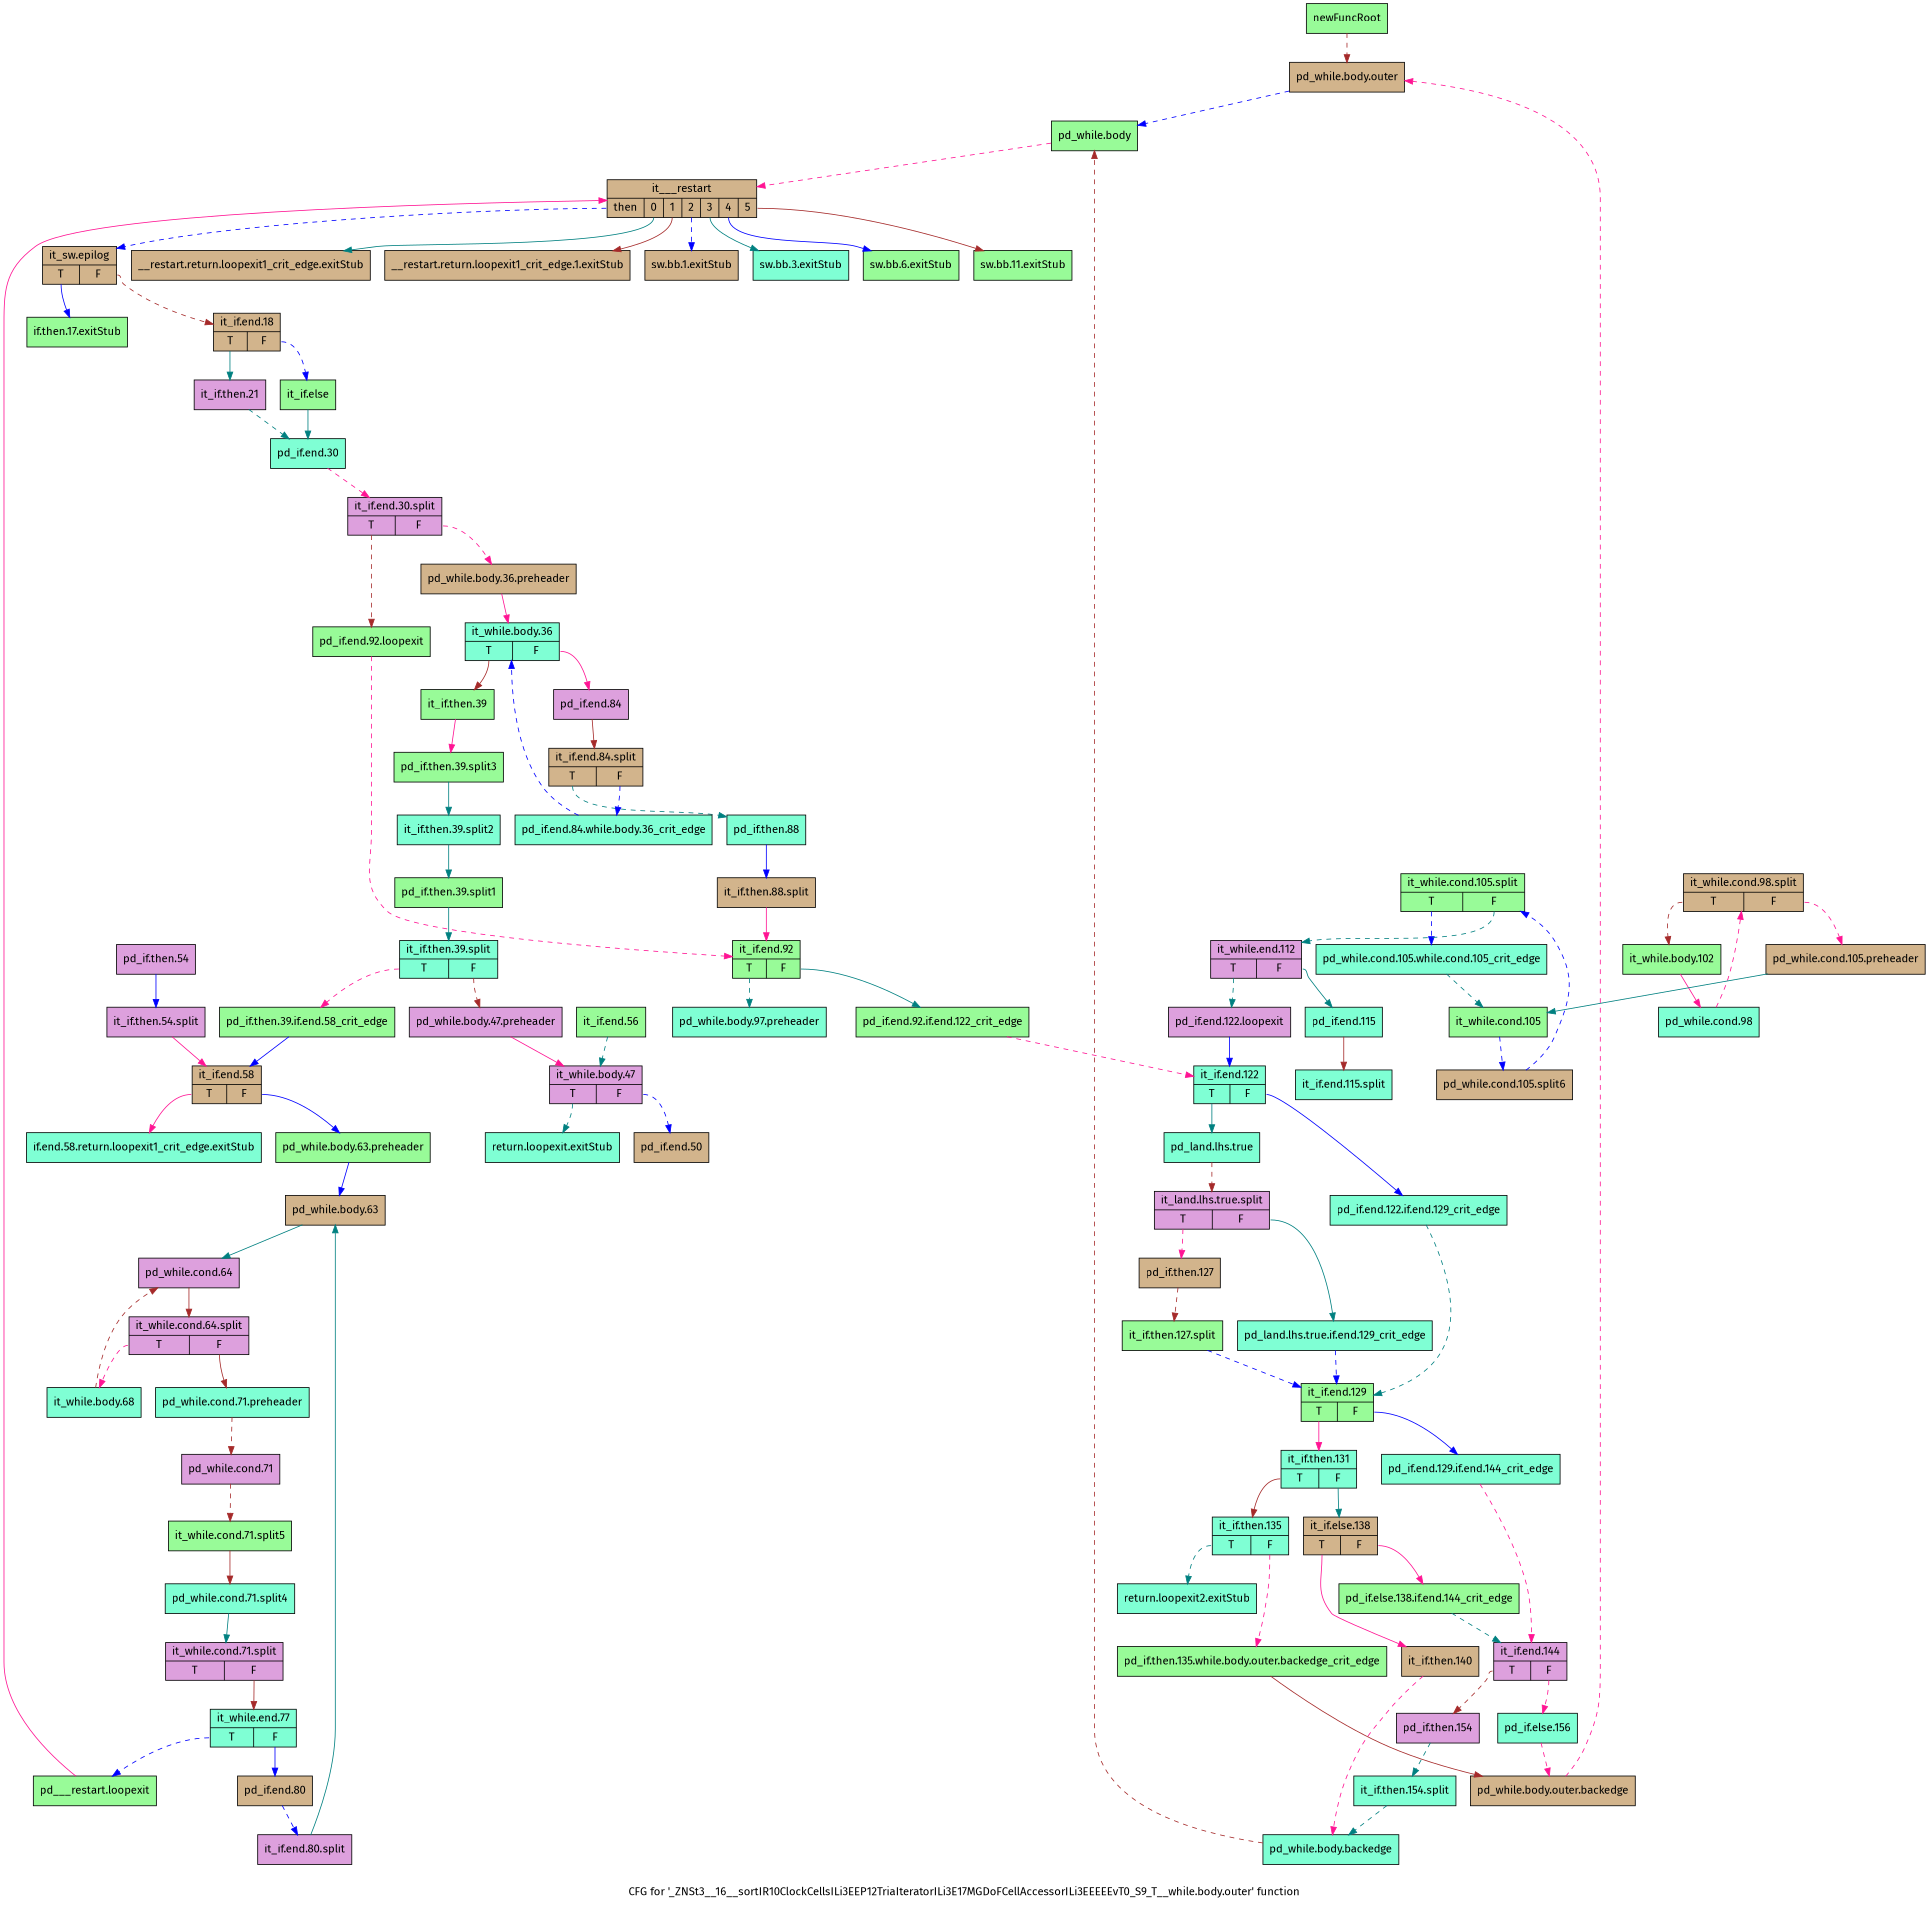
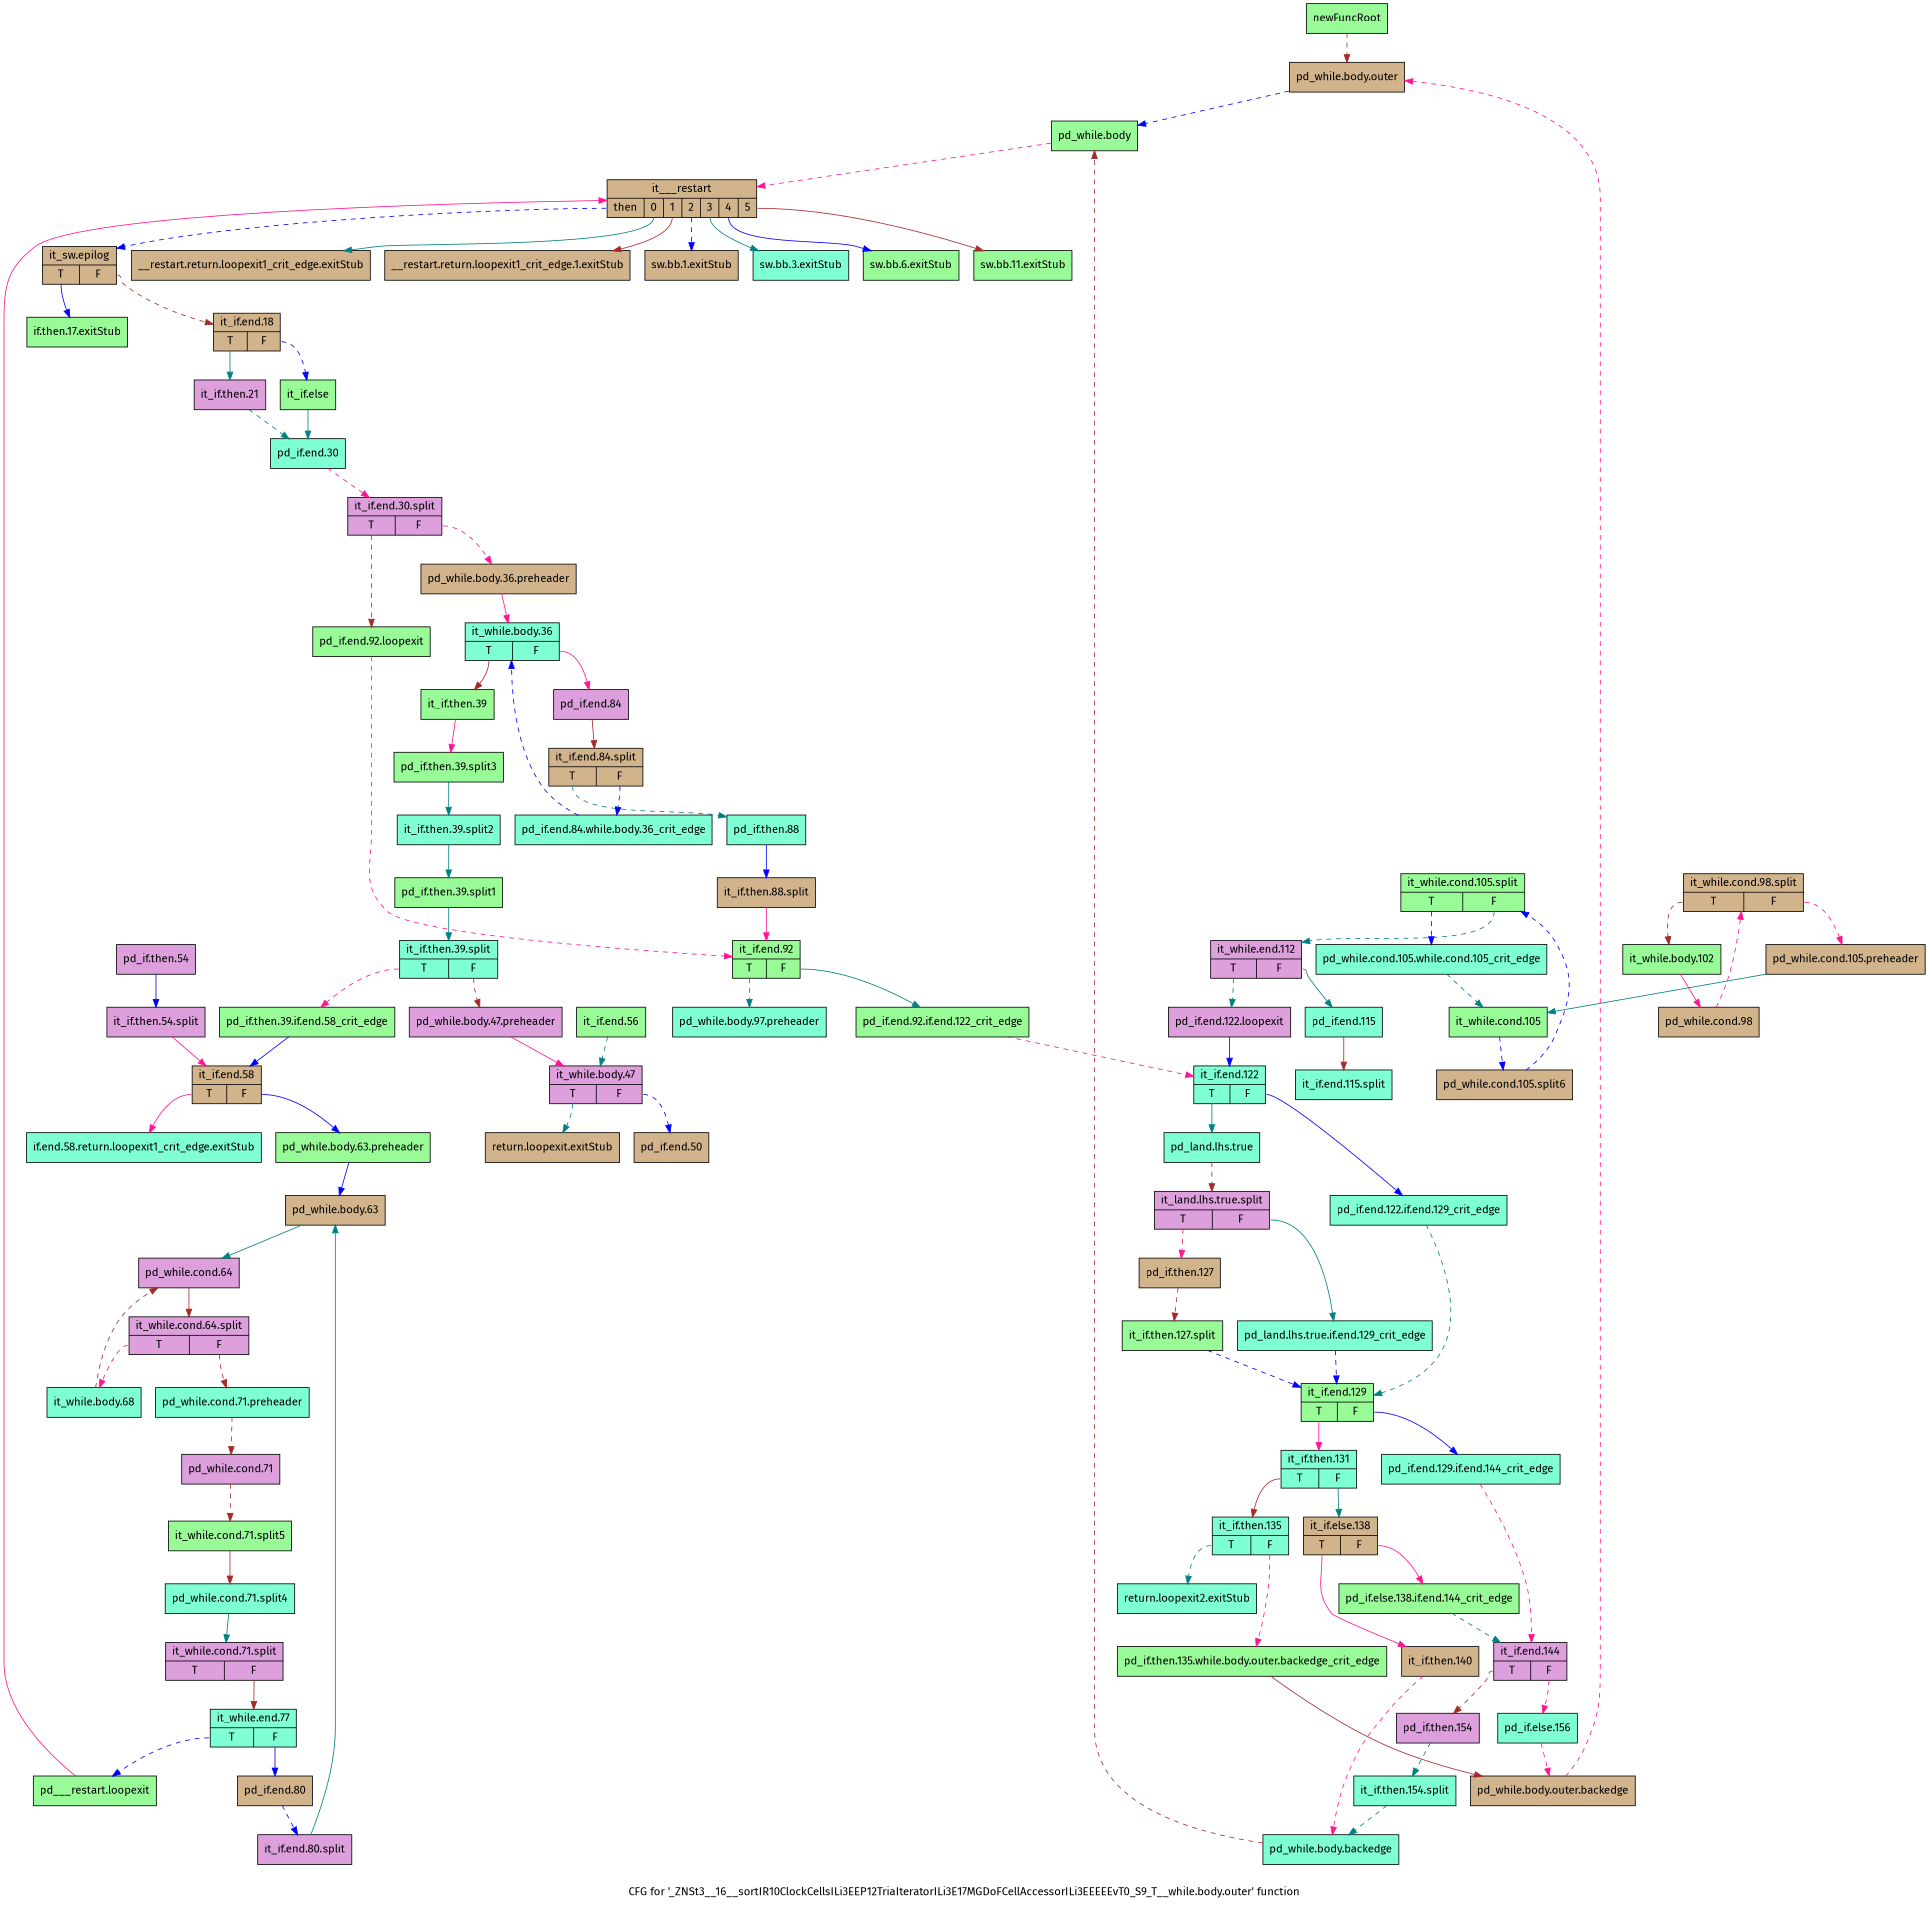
node "pd_while.cond.98": fillcolor aquamarine -> tan
node "return.loopexit.exitStub": fillcolor aquamarine -> tan
edge "it_while.cond.64.split" -> "pd_while.cond.71.preheader": style solid -> dashed
